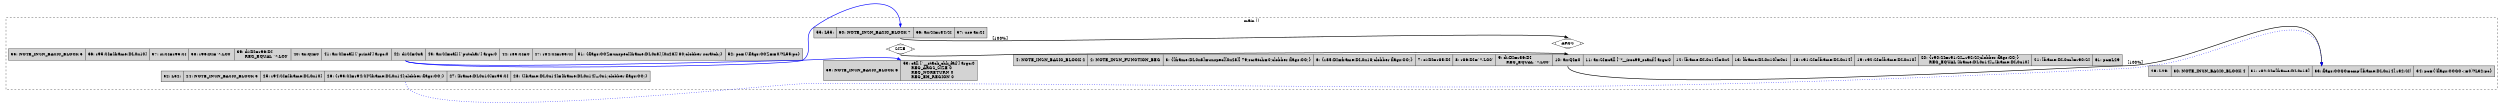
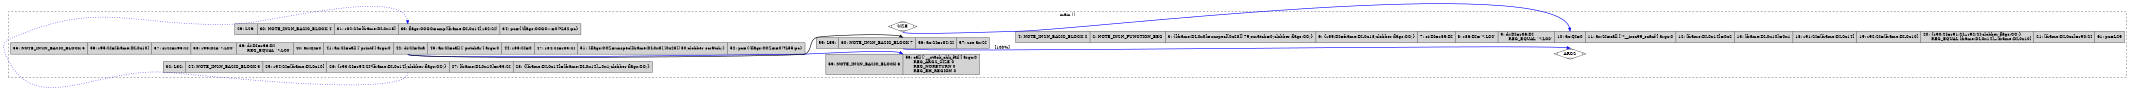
edge "55: L55:" -> "ARGS": color black -> blue
edge "SIZE" -> "4: NOTE_INSN_BASIC_BLOCK 2": color black -> blue
edge "35: NOTE_INSN_BASIC_BLOCK 5" -> "55: L55:": color blue -> black
edge "4: NOTE_INSN_BASIC_BLOCK 2" -> "29: L29:": removed, label "[100%]"
